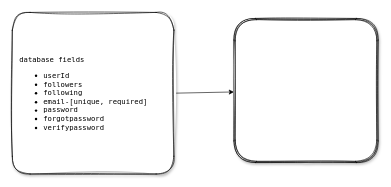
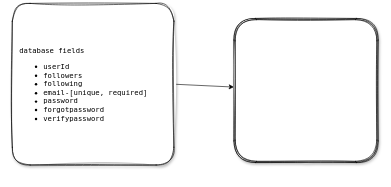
node "database fieldsuserId followers following email-[unique, required] password forgotpassword verifypassword": moved (93, 93) -> (93, 84)
